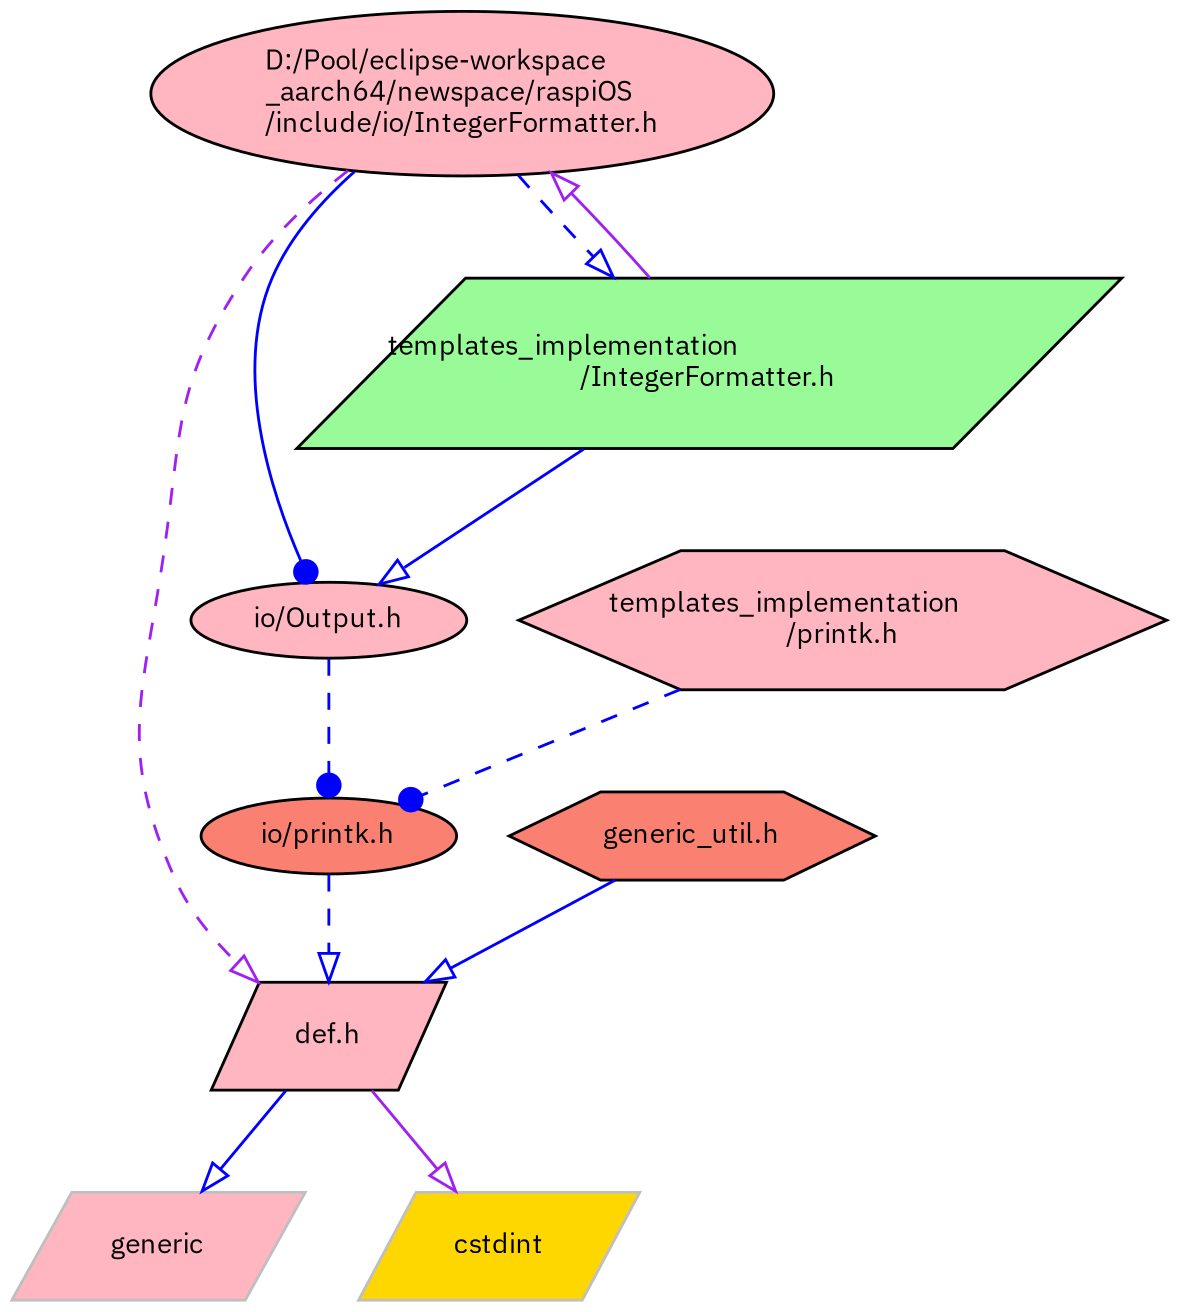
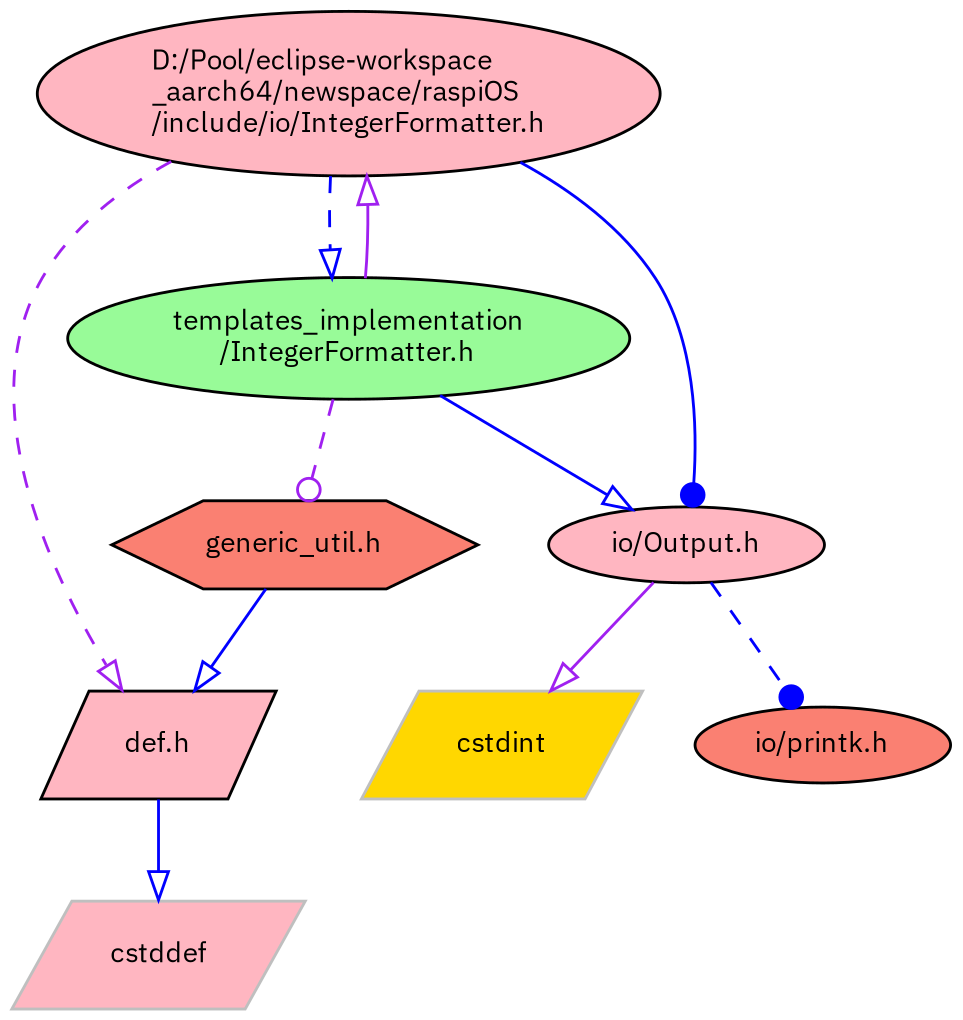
node "templates_implementation /IntegerFormatter.h": shape parallelogram -> ellipse
edge "templates_implementation /IntegerFormatter.h" -> "generic_util.h": added
node "templates_implementation /printk.h": removed
edge "io/printk.h" -> "def.h": removed
edge "def.h" -> "cstdint": now "io/Output.h" -> "cstdint"
node "generic": label "generic" -> "cstddef"
